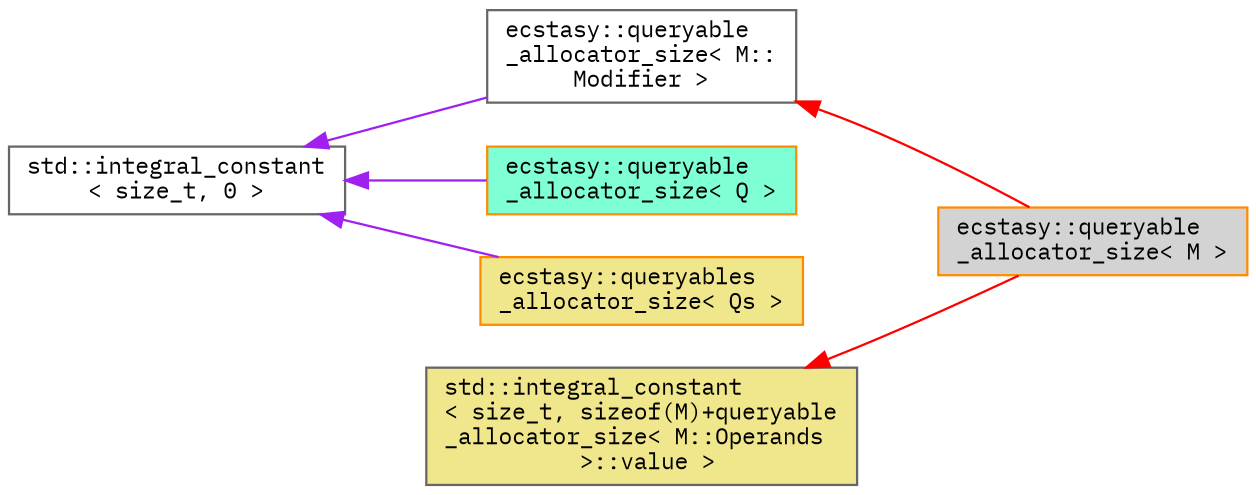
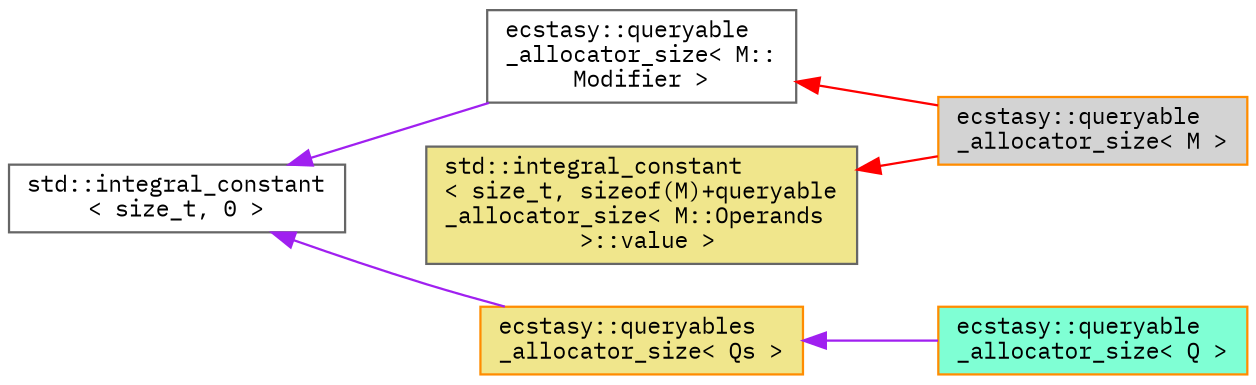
edge "ecstasy::queryable _allocator_size< Q >" -> "std::integral_constant < size_t, 0 >": now "ecstasy::queryable _allocator_size< Q >" -> "ecstasy::queryables _allocator_size< Qs >"
